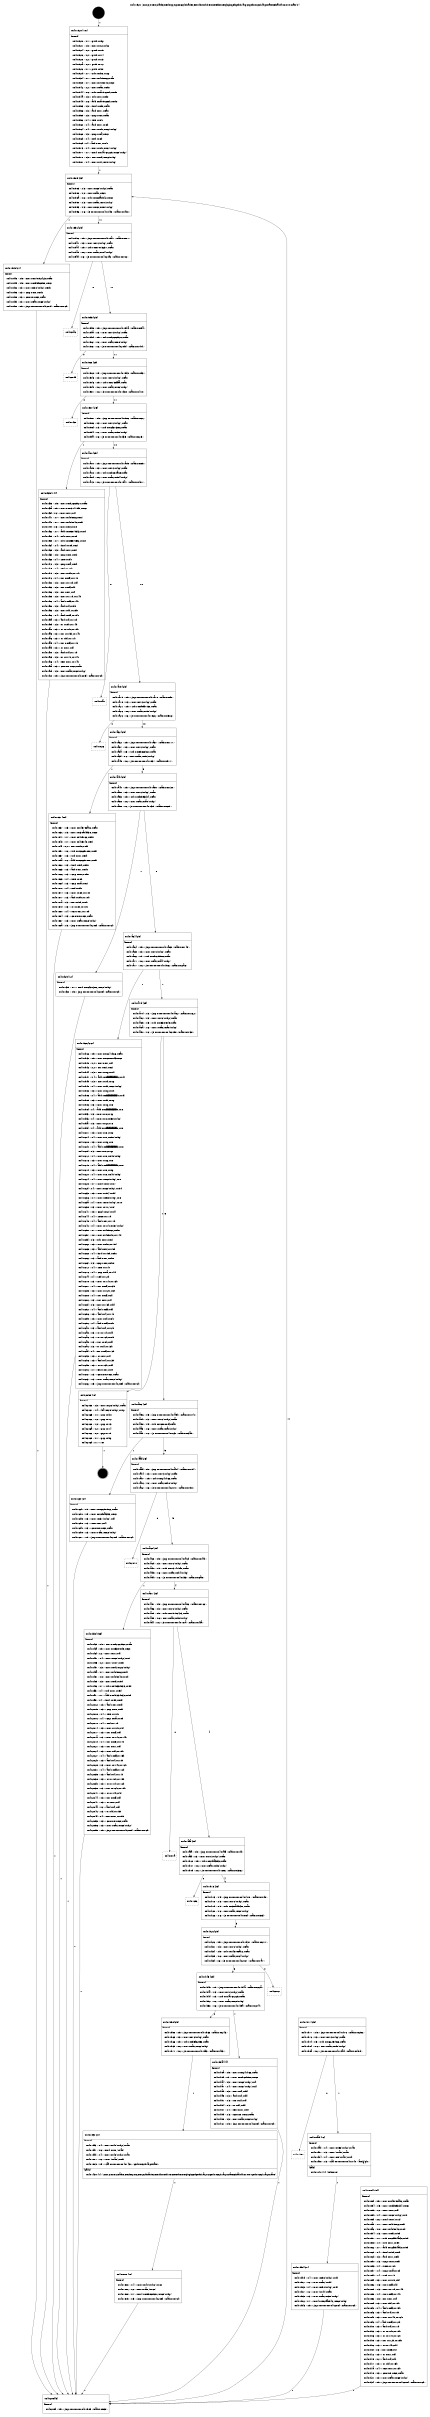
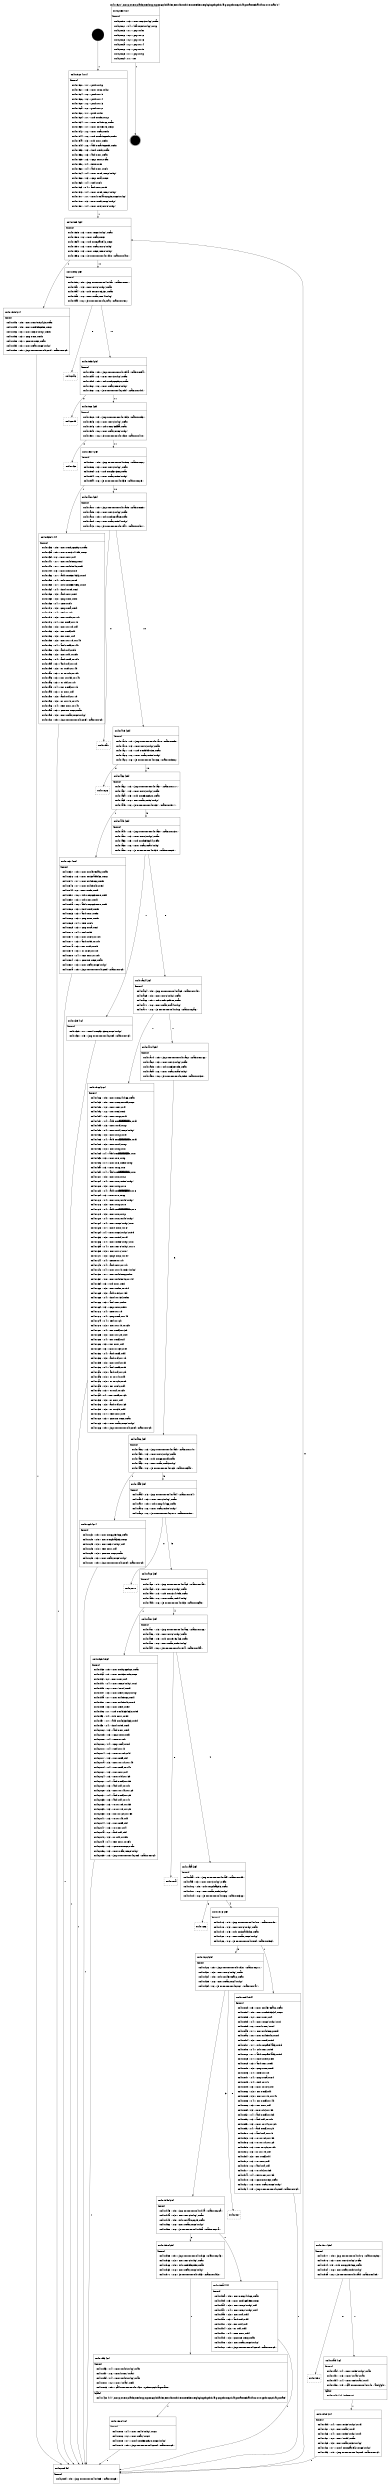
edge "0x401a7d [25]" -> "0x40205e [18]": removed, label "1"
edge "0x401b13 [25]" -> "0x401e8f [154]": added, label "1"
